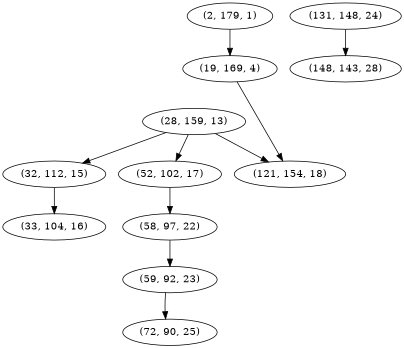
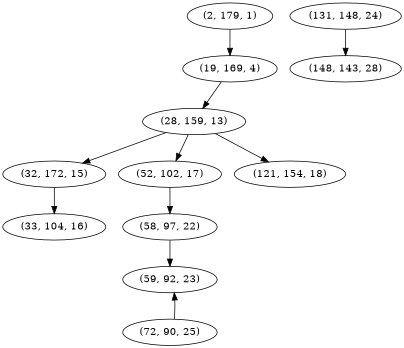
edge "(19, 169, 4)" -> "(121, 154, 18)": now "(19, 169, 4)" -> "(28, 159, 13)"
node "(32, 112, 15)": label "(32, 112, 15)" -> "(32, 172, 15)"
edge "(59, 92, 23)" -> "(72, 90, 25)": reversed
